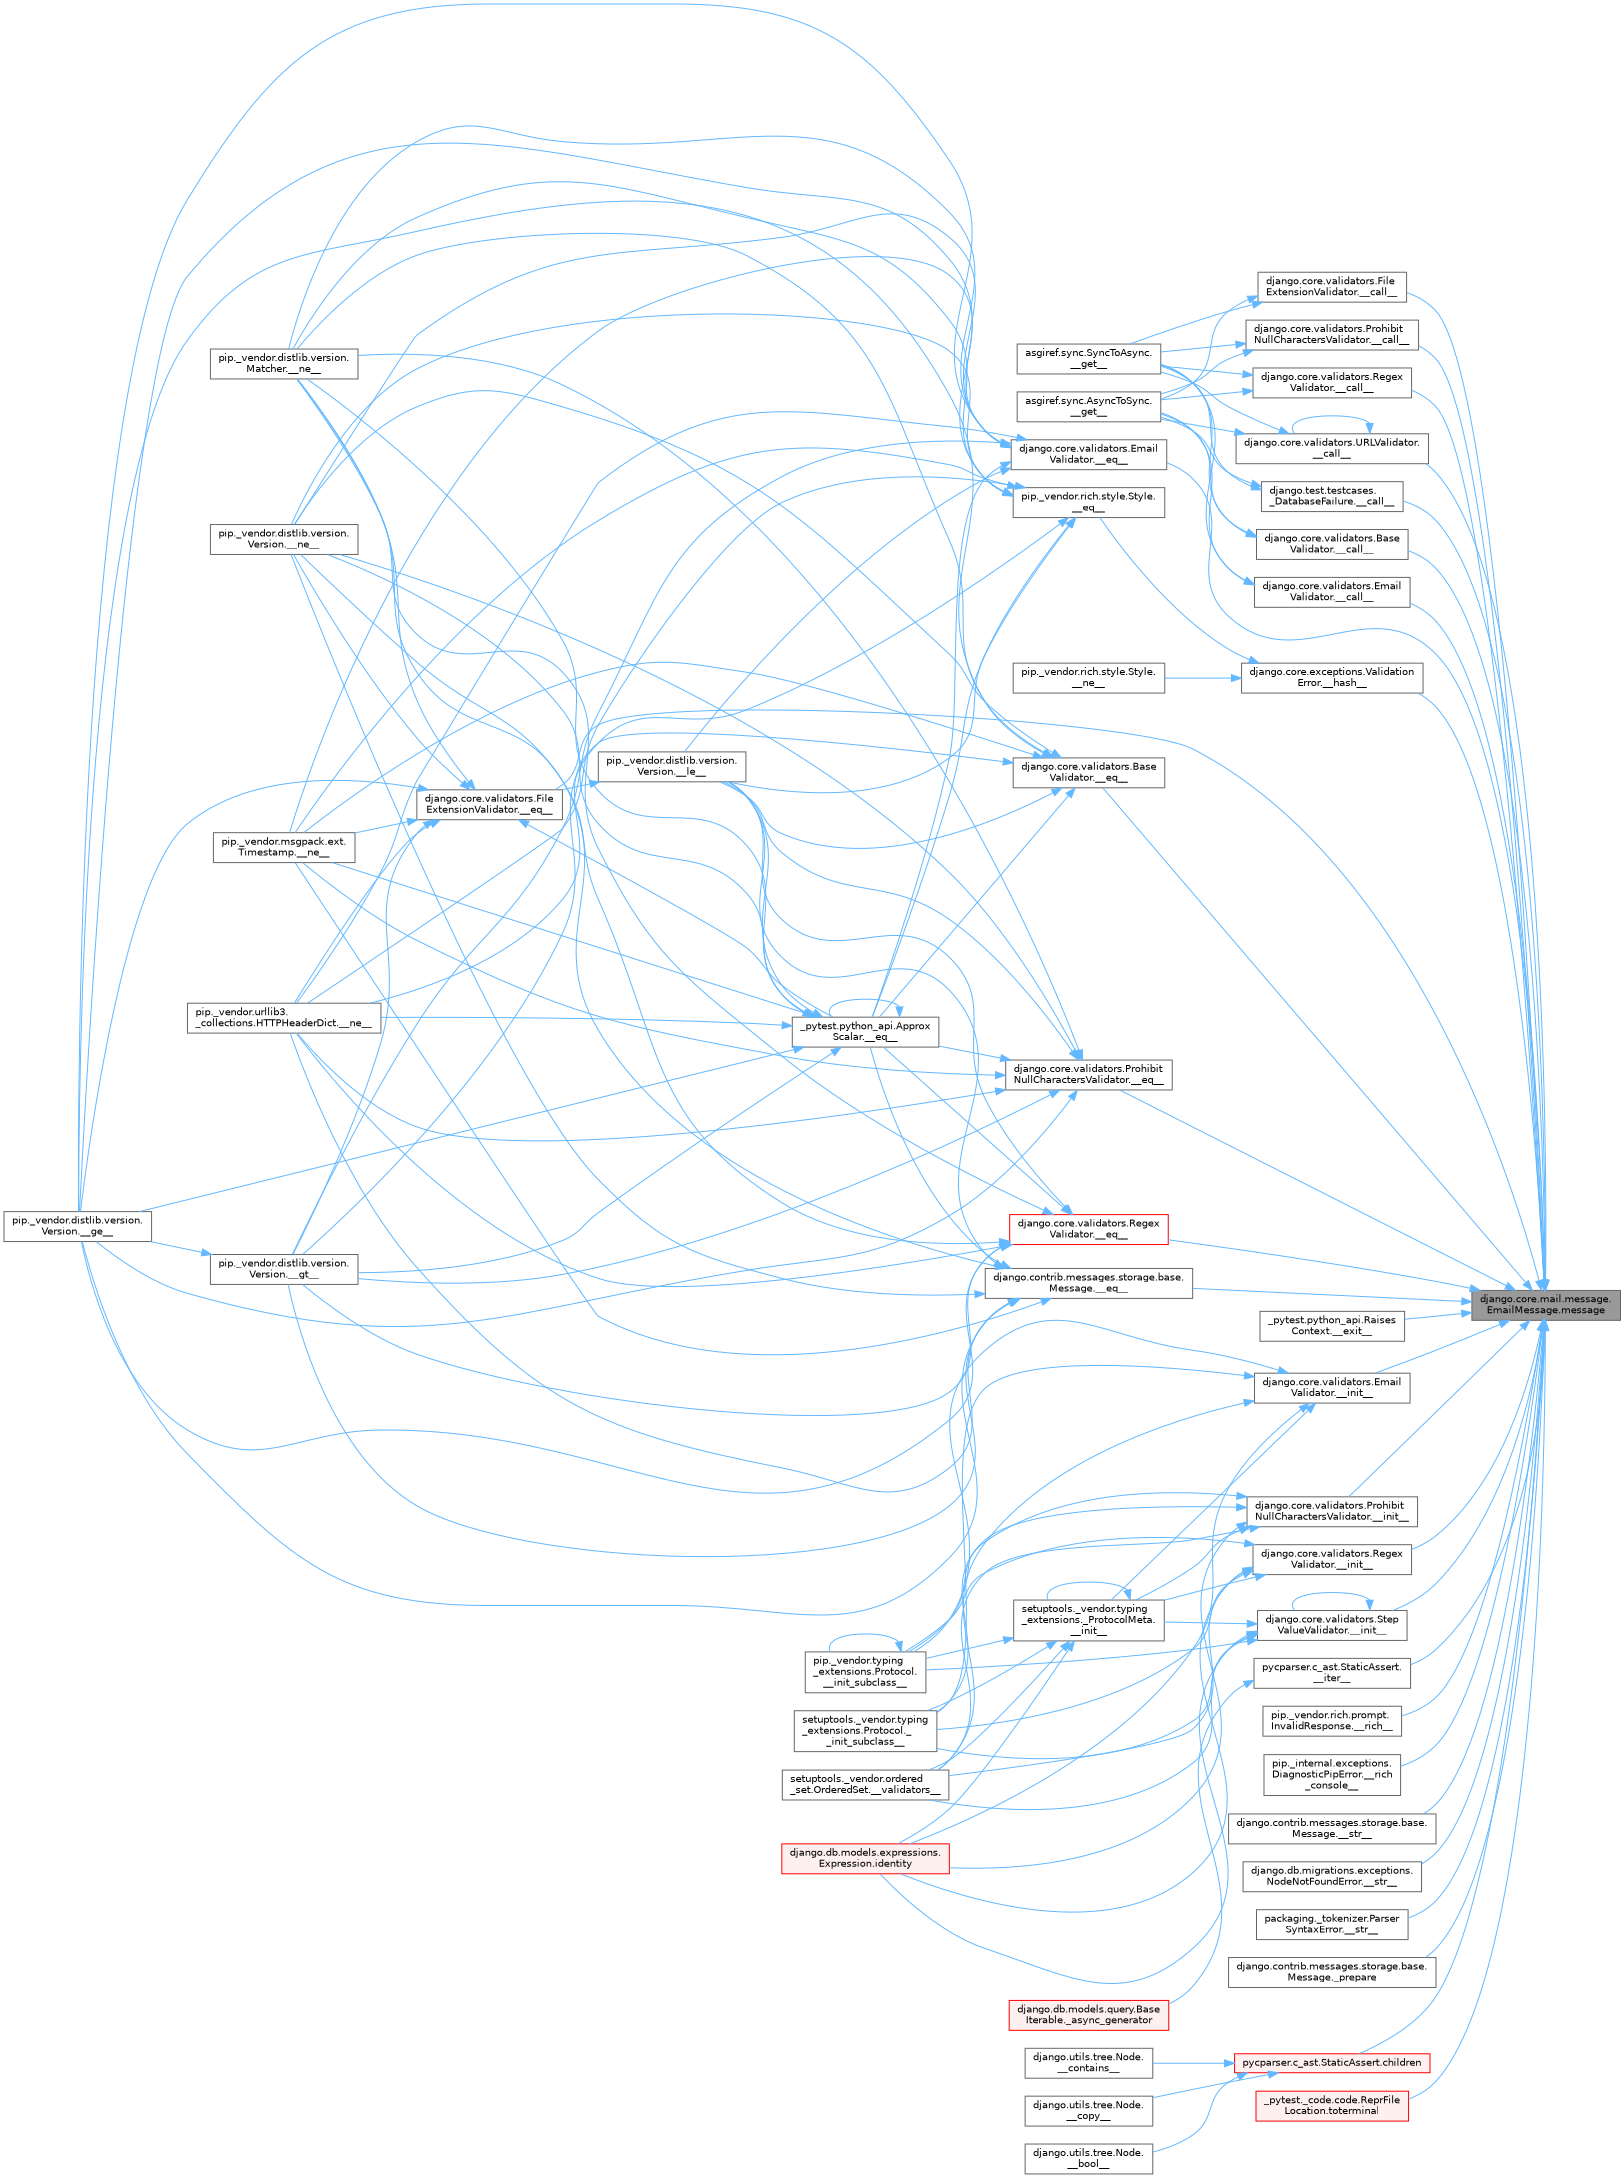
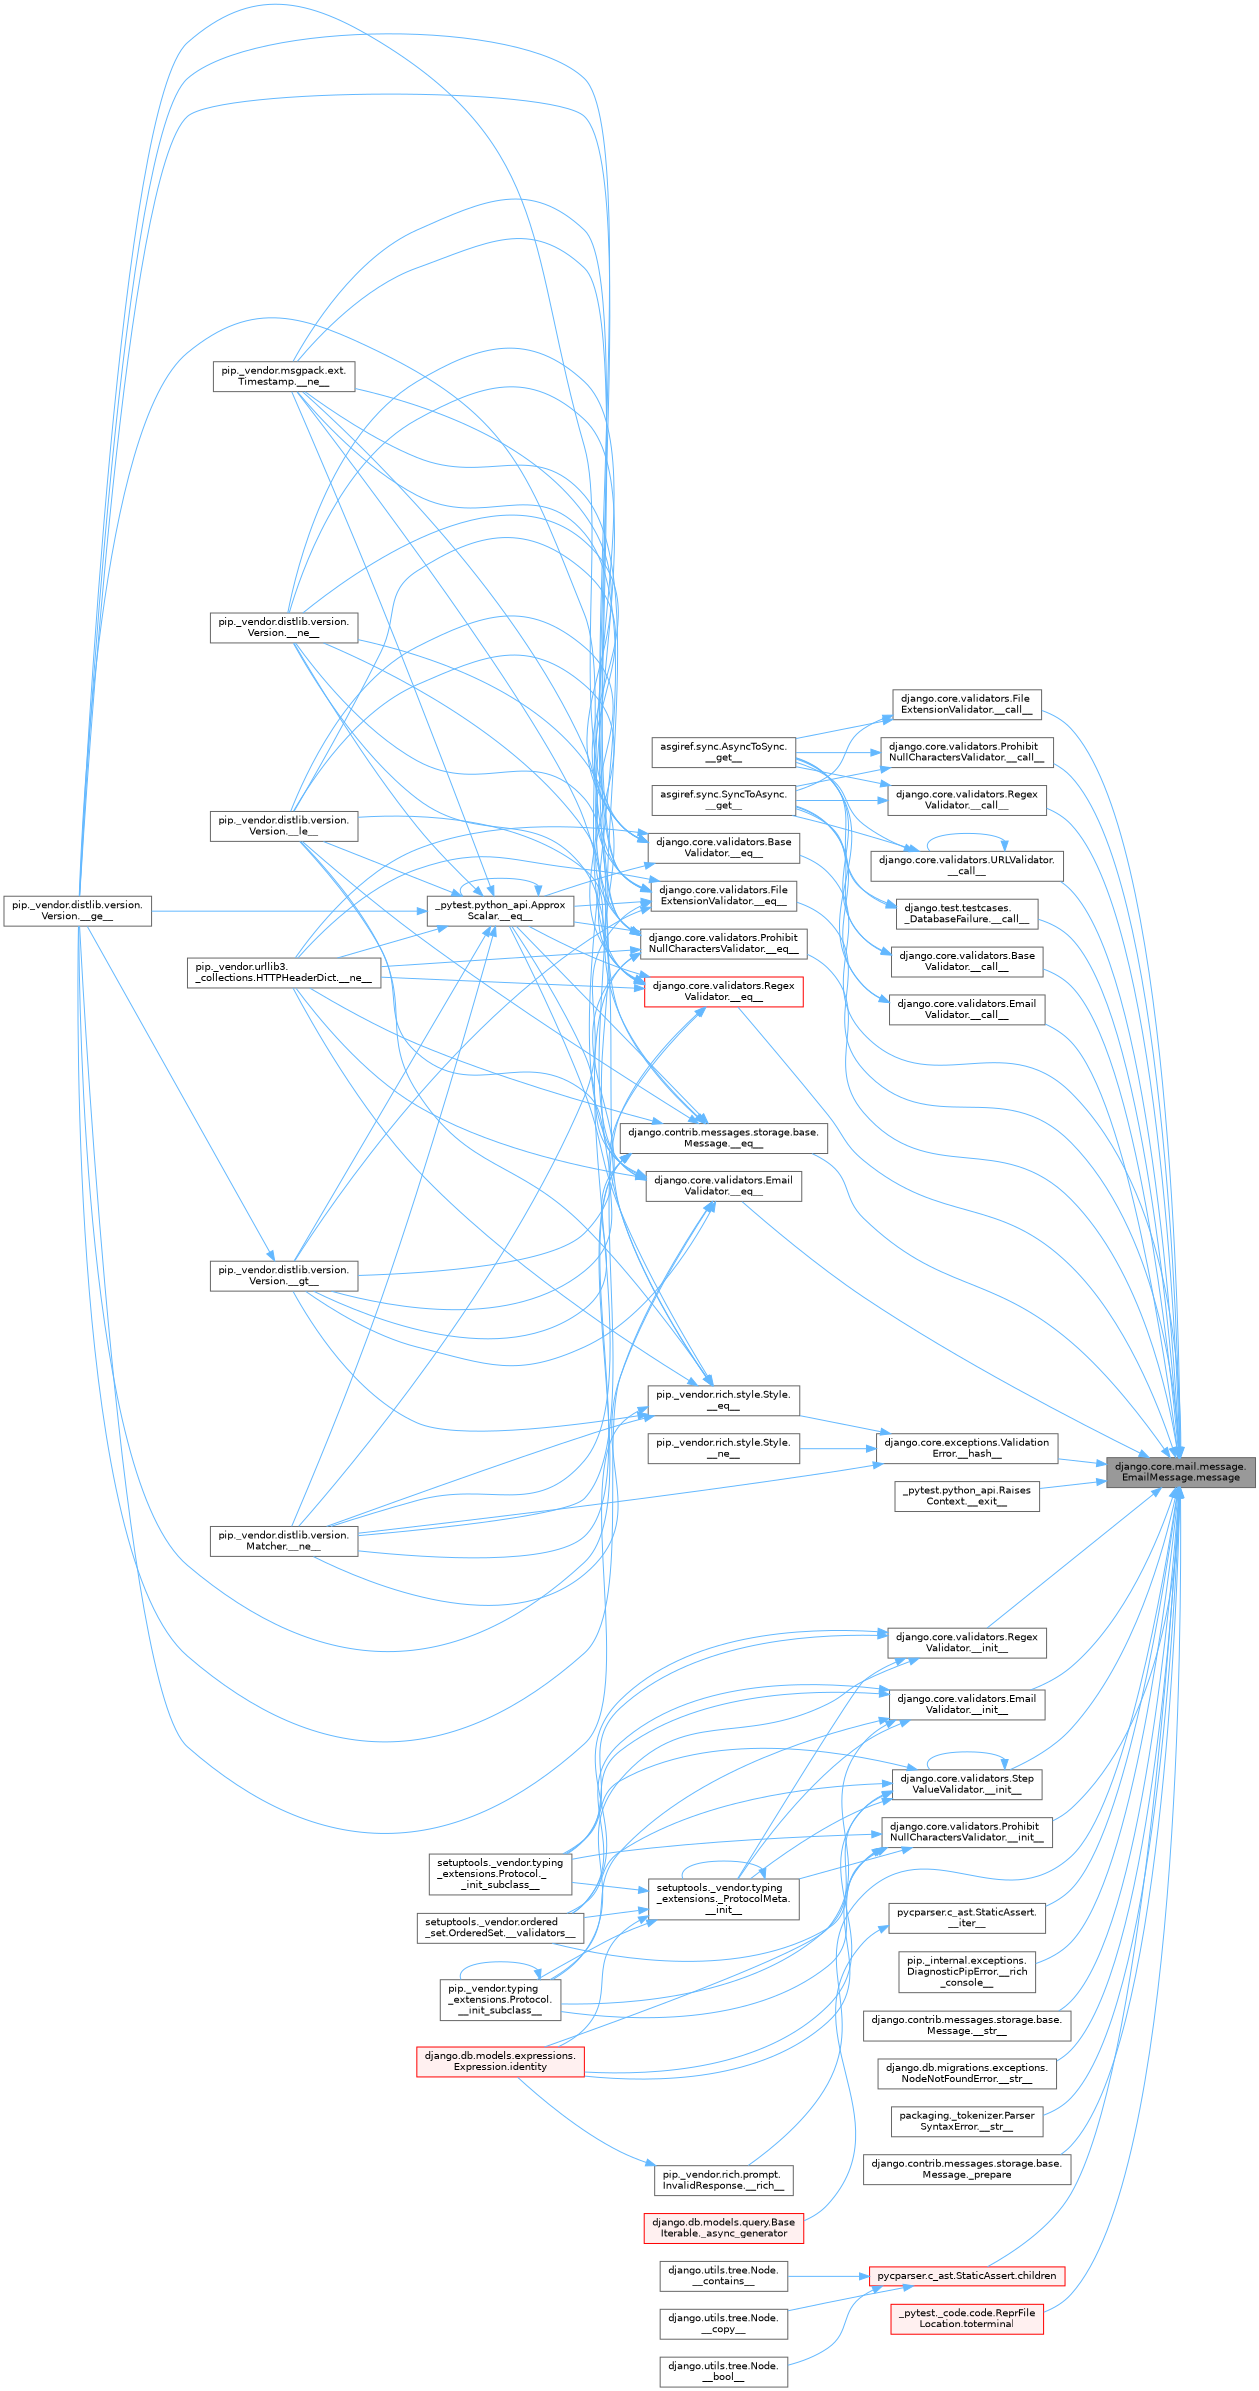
edge "pip._vendor.distlib.version. Matcher.__ne__" -> "django.core.validators.Base Validator.__eq__": now "pip._vendor.distlib.version. Matcher.__ne__" -> "django.core.exceptions.Validation Error.__hash__"
edge "pip._vendor.msgpack.ext. Timestamp.__ne__" -> "django.core.validators.Regex Validator.__eq__": added
edge "django.core.validators.File ExtensionValidator.__eq__" -> "pip._vendor.distlib.version. Version.__le__": reversed
edge "django.db.models.expressions. Expression.identity" -> "django.core.validators.Regex Validator.__init__": now "django.db.models.expressions. Expression.identity" -> "pip._vendor.rich.prompt. InvalidResponse.__rich__"
